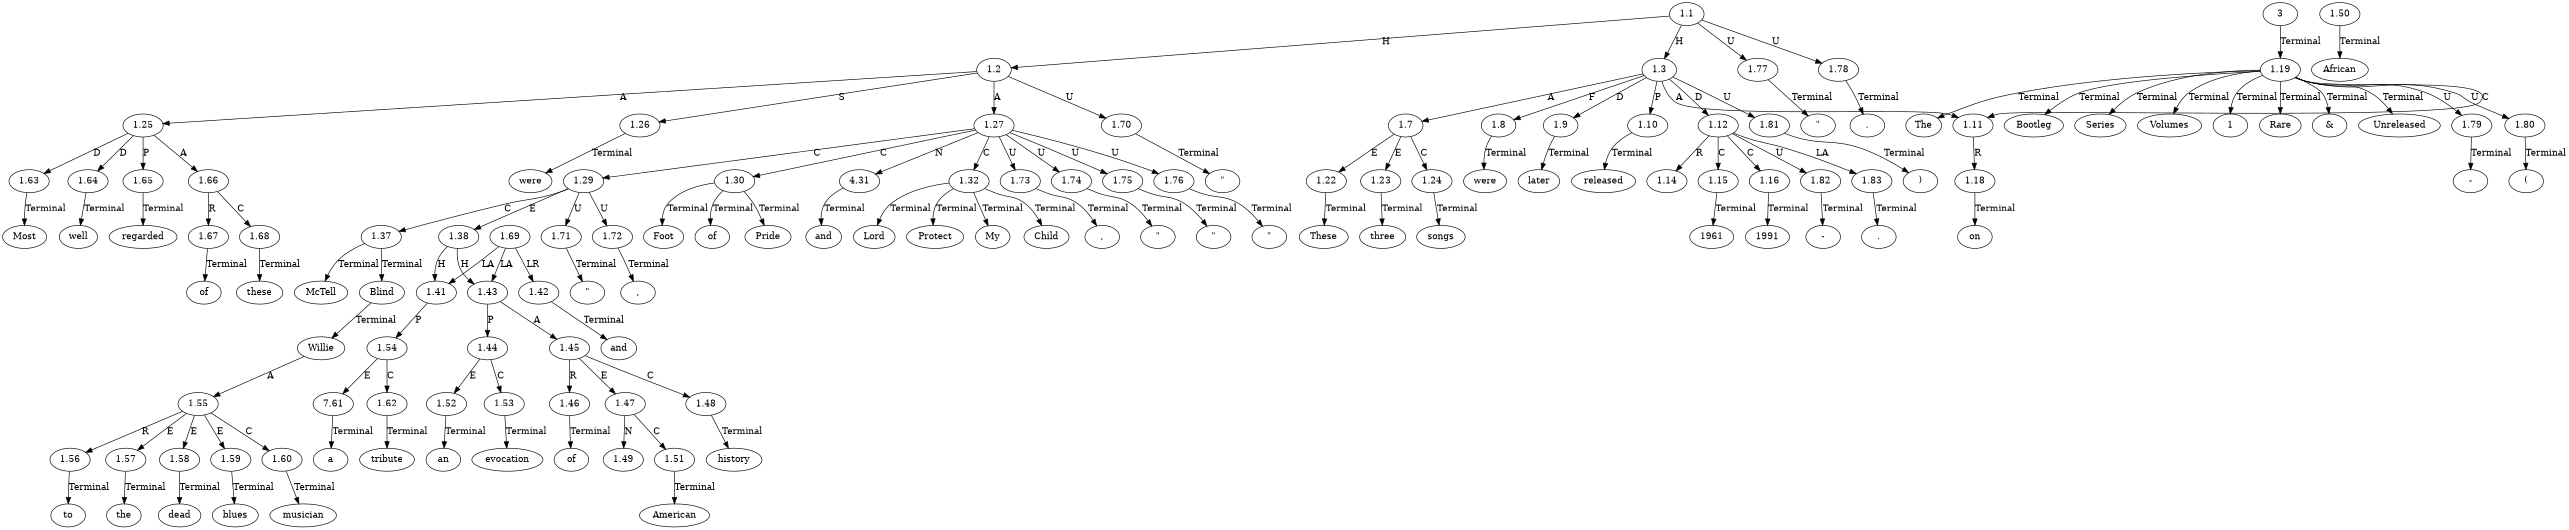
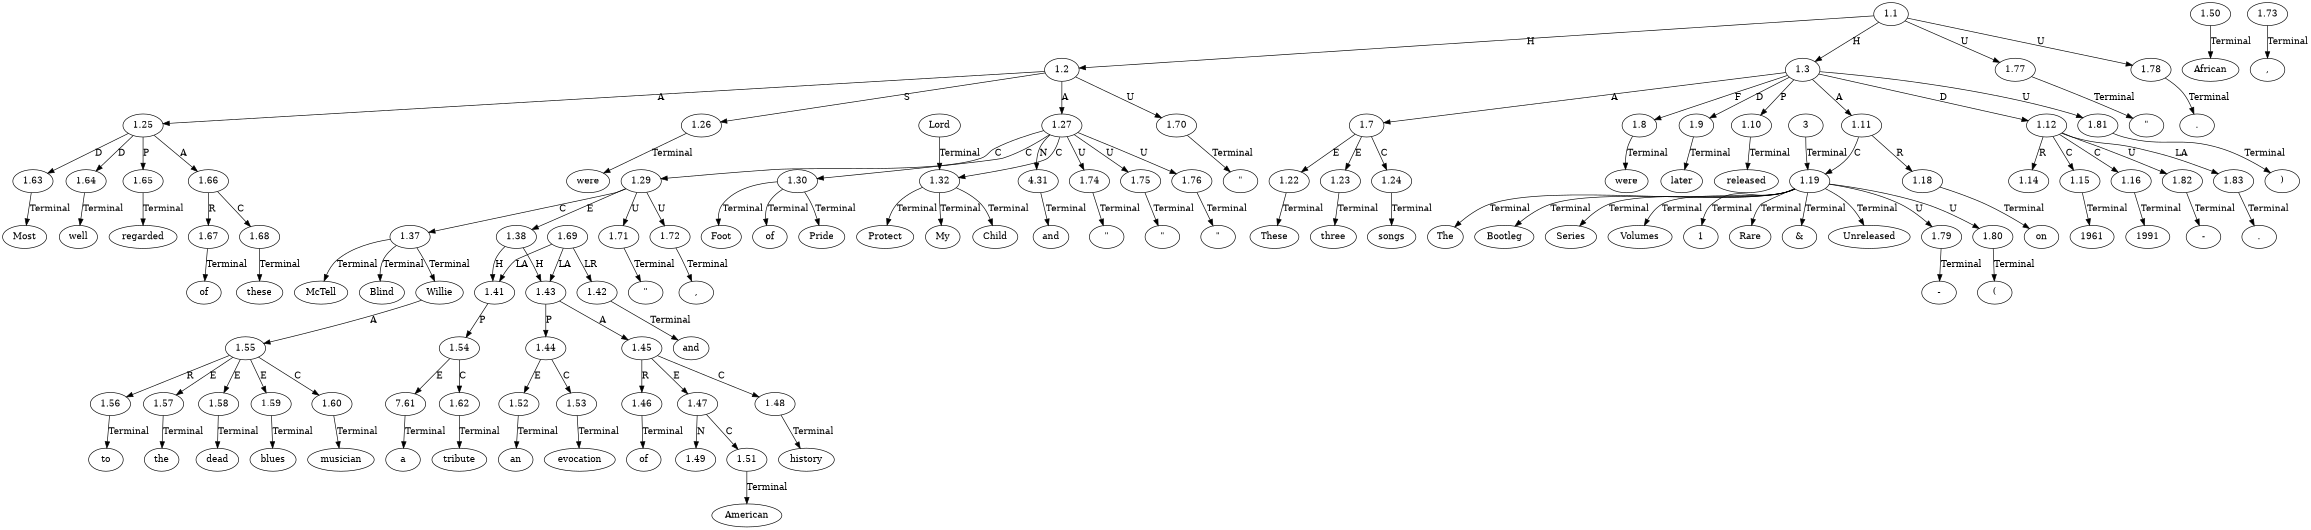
edge "1.19" -> "1.11": reversed
edge "1.27" -> "1.73": removed, label "U"
edge "1.32" -> "Lord": reversed
edge "Blind" -> "Willie": now "1.37" -> "Willie"
